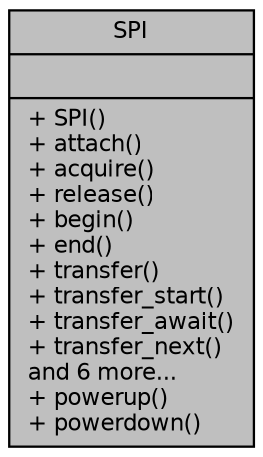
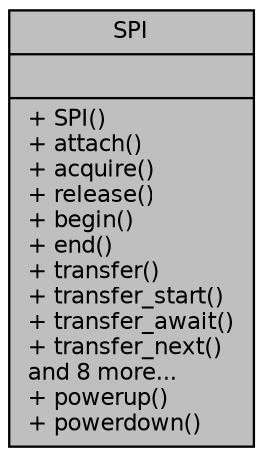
node "SPI": text "and 6 more..." -> "and 8 more..."
